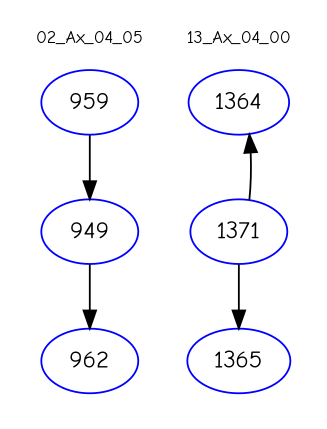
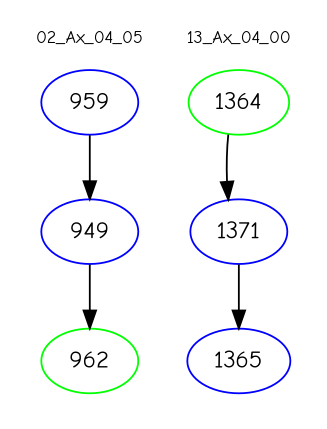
node "1364": color blue -> green
edge "1371" -> "1364": reversed
node "962": color blue -> green
